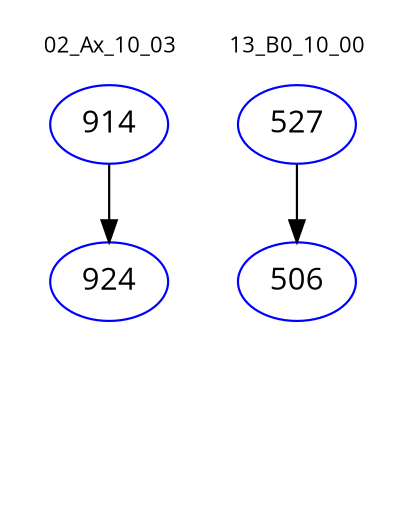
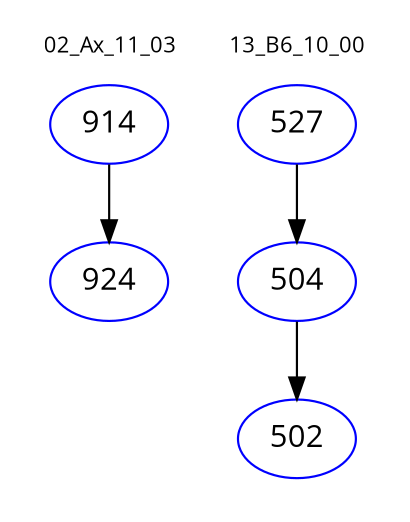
cluster "02_Ax_10_03": label "02_Ax_10_03" -> "02_Ax_11_03"
cluster "13_B0_10_00": label "13_B0_10_00" -> "13_B6_10_00"
node "506": label "506" -> "504"
node "502": added
